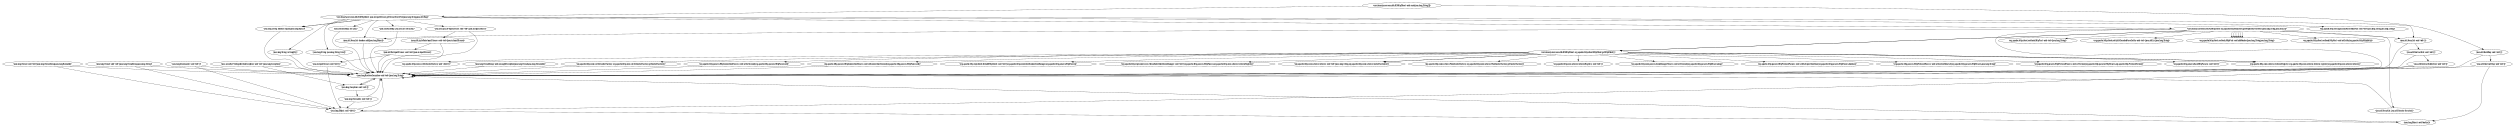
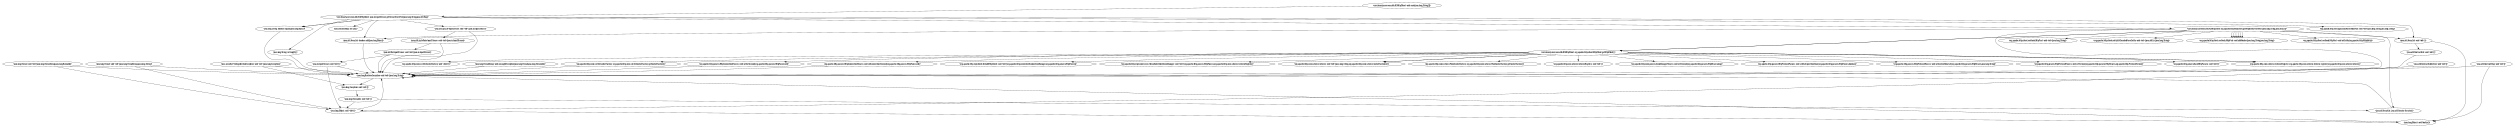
node "<java.util.HashMap: java.util.Set entrySet()>": removed
edge "<java.util.HashMap: int size()>" -> "<java.lang.RuntimeException: void <init>(java.lang.String)>": removed
node "<java.lang.String: java.lang.String trim()>": removed
node "<java.util.HashMap: void <init>()>": removed
edge "<java.util.AbstractList: void <init>()>" -> "<java.util.AbstractCollection: void <init>()>": removed
node "<java.lang.ClassLoader: void <init>()>": removed
edge "<java.util.AbstractCollection: void <init>()>" -> "<java.lang.RuntimeException: void <init>(java.lang.String)>": removed
edge "<java.util.ArrayList: void <init>()>" -> "<java.lang.RuntimeException: void <init>(java.lang.String)>": now "<java.util.ArrayList: void <init>()>" -> "<java.lang.Object: void finalize()>"
edge "<java.lang.Exception: void <init>()>" -> "<java.lang.RuntimeException: void <init>(java.lang.String)>": removed
edge "<java.lang.Throwable: void <init>()>" -> "<java.lang.RuntimeException: void <init>(java.lang.String)>": now "<java.lang.Throwable: void <init>()>" -> "<java.util.ArrayList: java.util.Iterator iterator()>"
